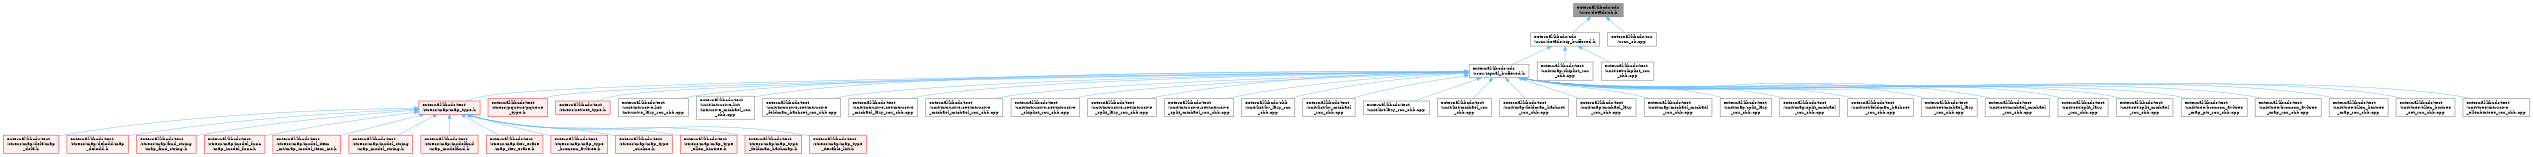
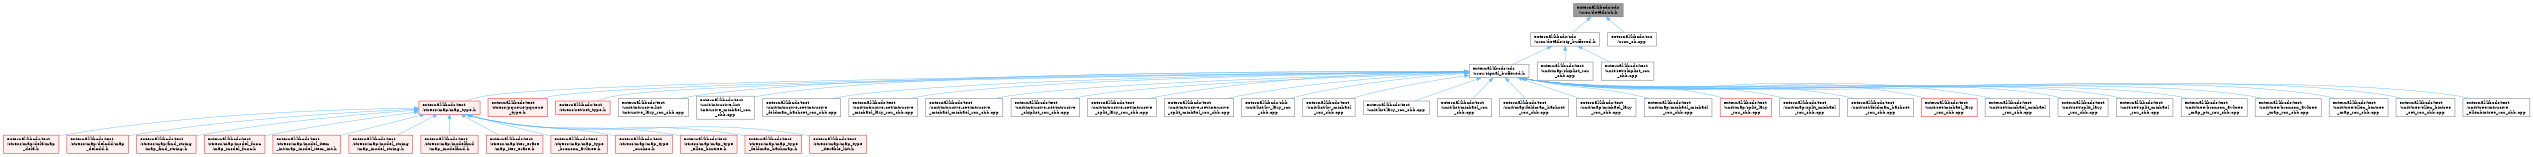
node "external/libcds/test /unit/map/split_lazy _rcu_shb.cpp": color grey40 -> red
node "external/libcds/test /unit/set/michael_lazy _rcu_shb.cpp": color grey40 -> red
